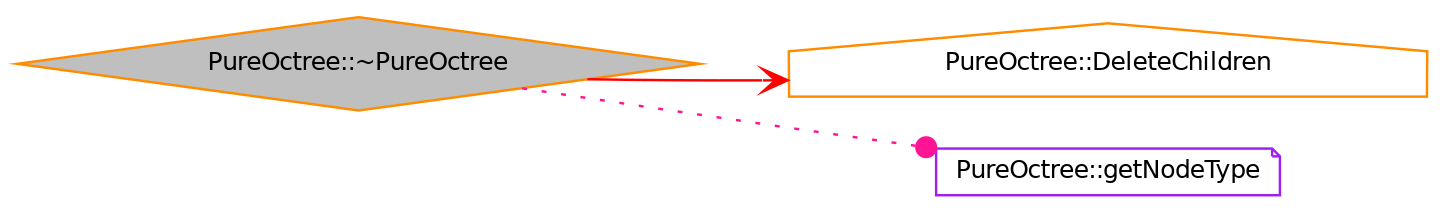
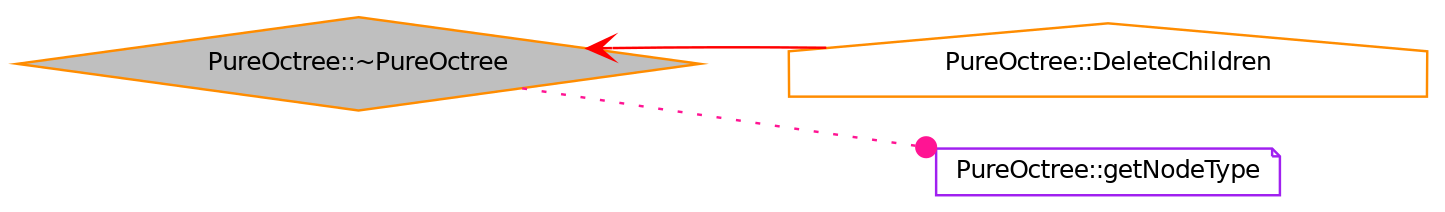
edge "PureOctree::~PureOctree" -> "PureOctree::DeleteChildren": reversed
